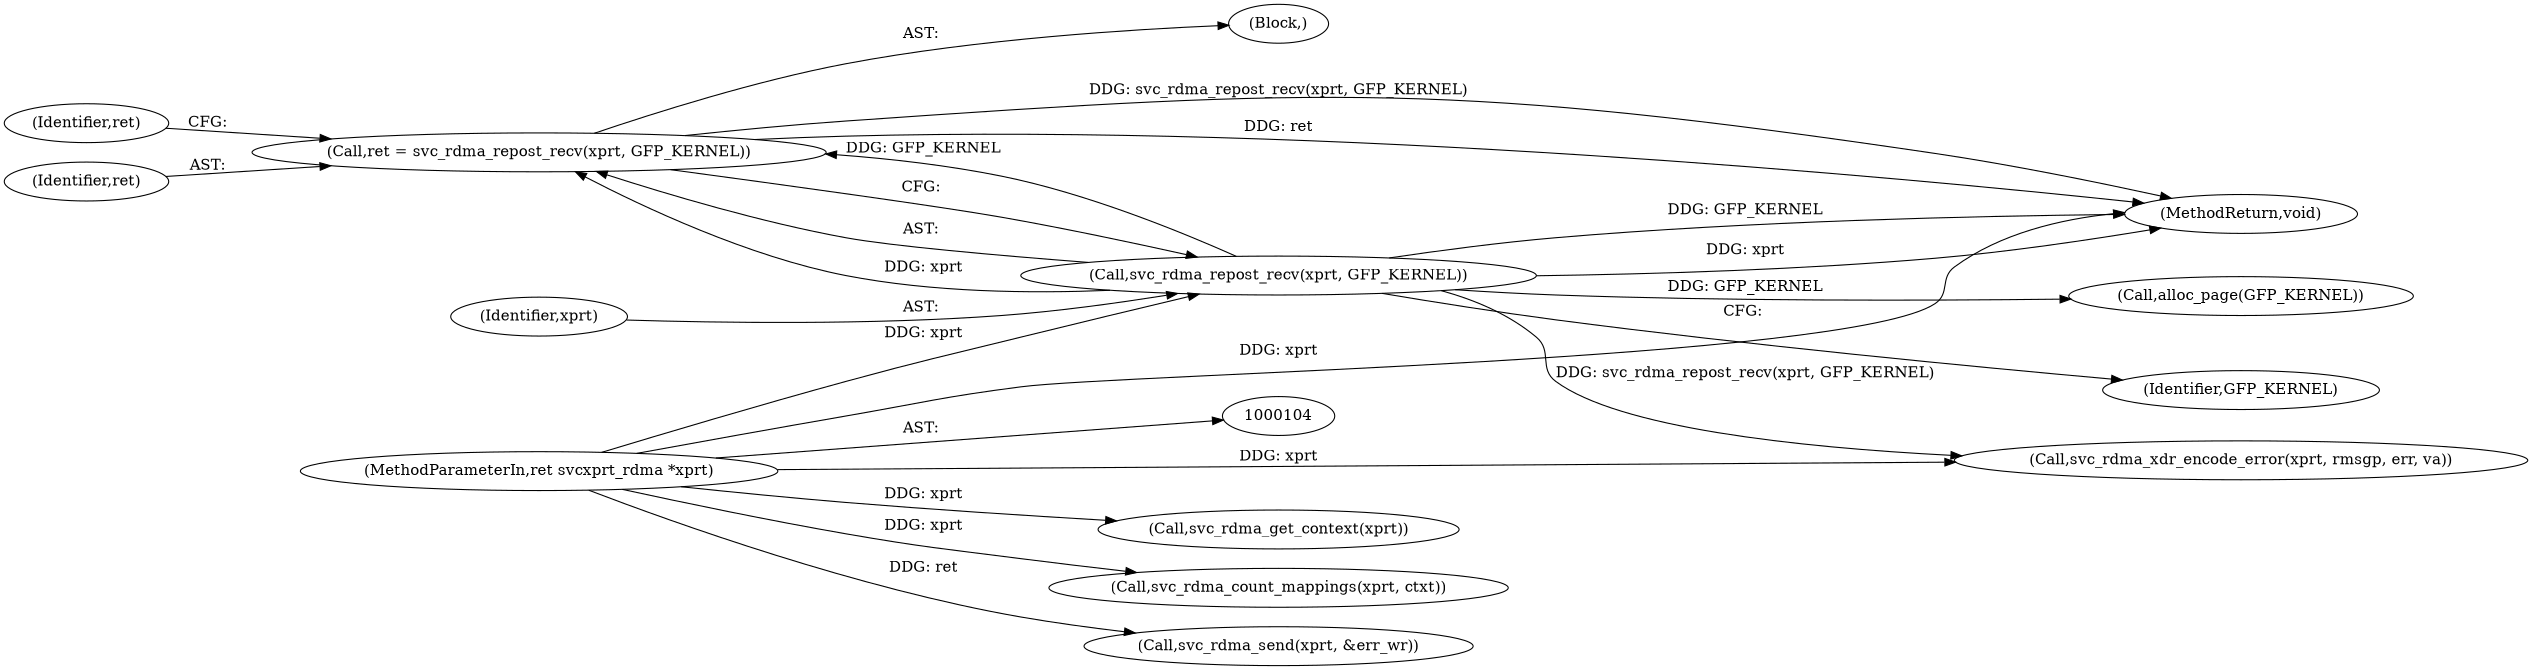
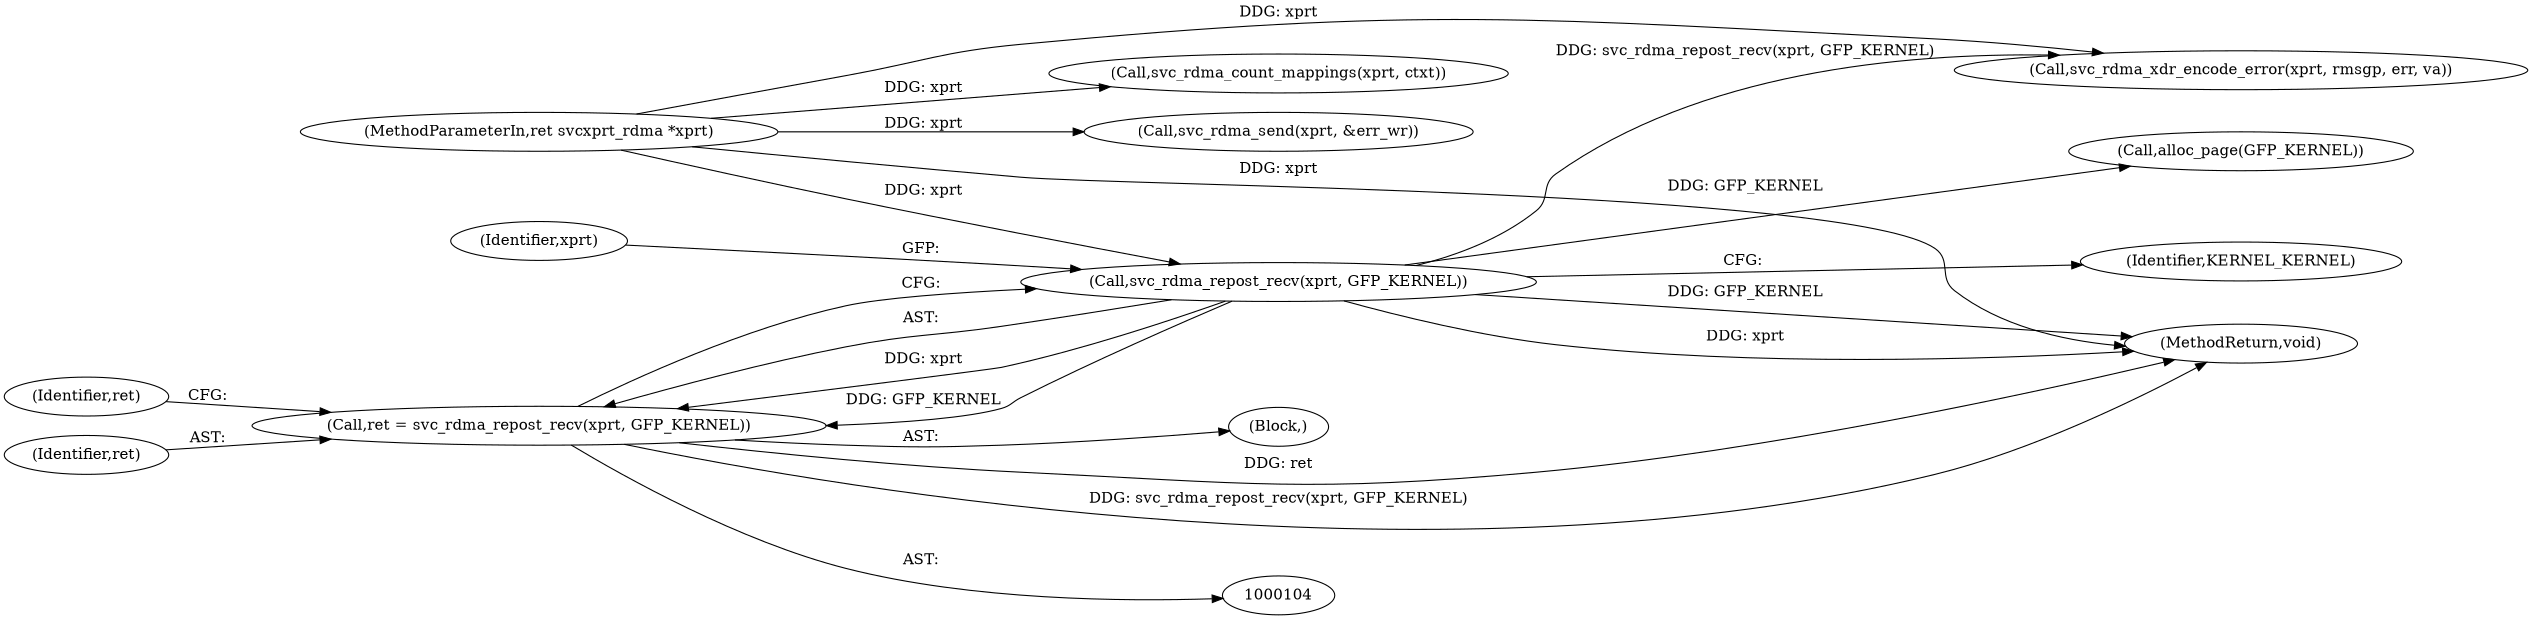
edge "(Identifier,xprt)" -> "(Call,svc_rdma_repost_recv(xprt, GFP_KERNEL))": label "AST: " -> "GFP: "
node "(Identifier,GFP_KERNEL)": label "(Identifier,GFP_KERNEL)" -> "(Identifier,KERNEL_KERNEL)"
edge "(MethodParameterIn,ret svcxprt_rdma *xprt)" -> "1000104": now "(Call,ret = svc_rdma_repost_recv(xprt, GFP_KERNEL))" -> "1000104"
node "(Call,svc_rdma_get_context(xprt))": removed
edge "(MethodParameterIn,ret svcxprt_rdma *xprt)" -> "(Call,svc_rdma_send(xprt, &err_wr))": label "DDG: ret" -> "DDG: xprt"
